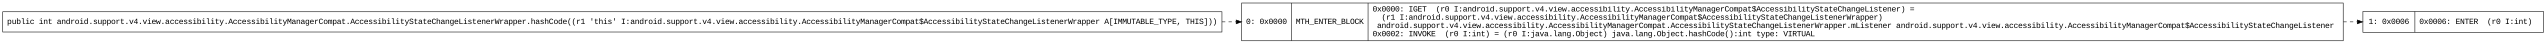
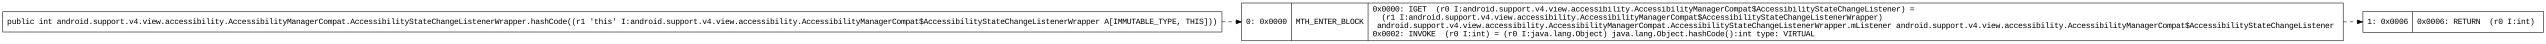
node "1: 0x0006": text "0x0006: ENTER  (r0 I:int)" -> "0x0006: RETURN  (r0 I:int)"
